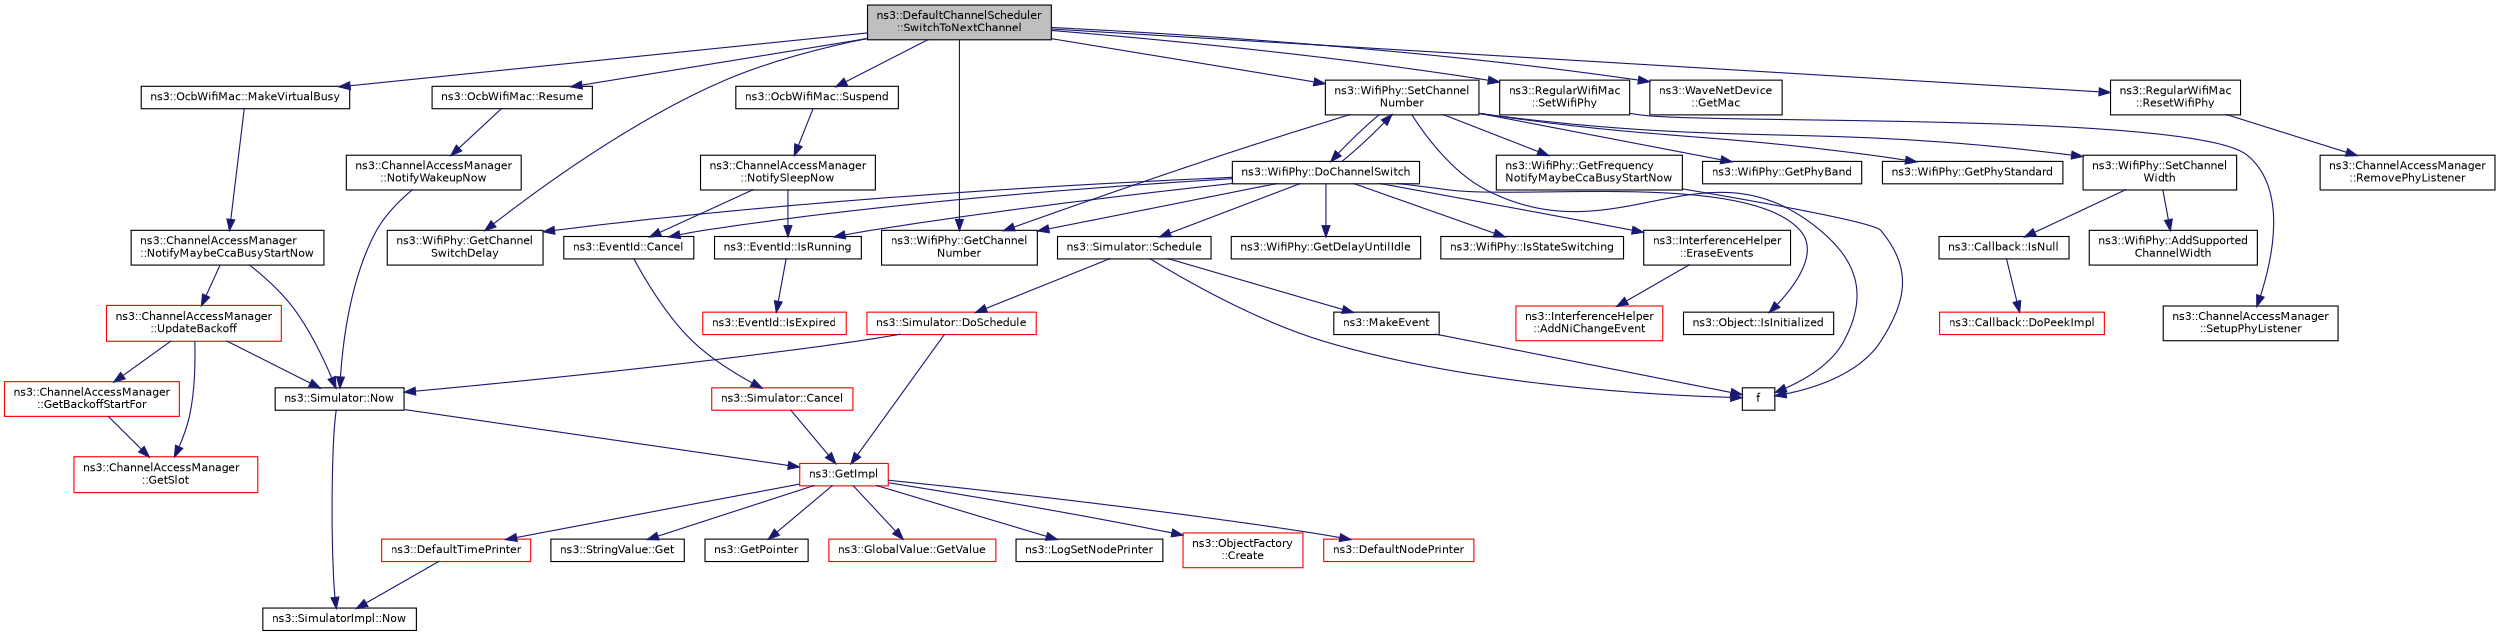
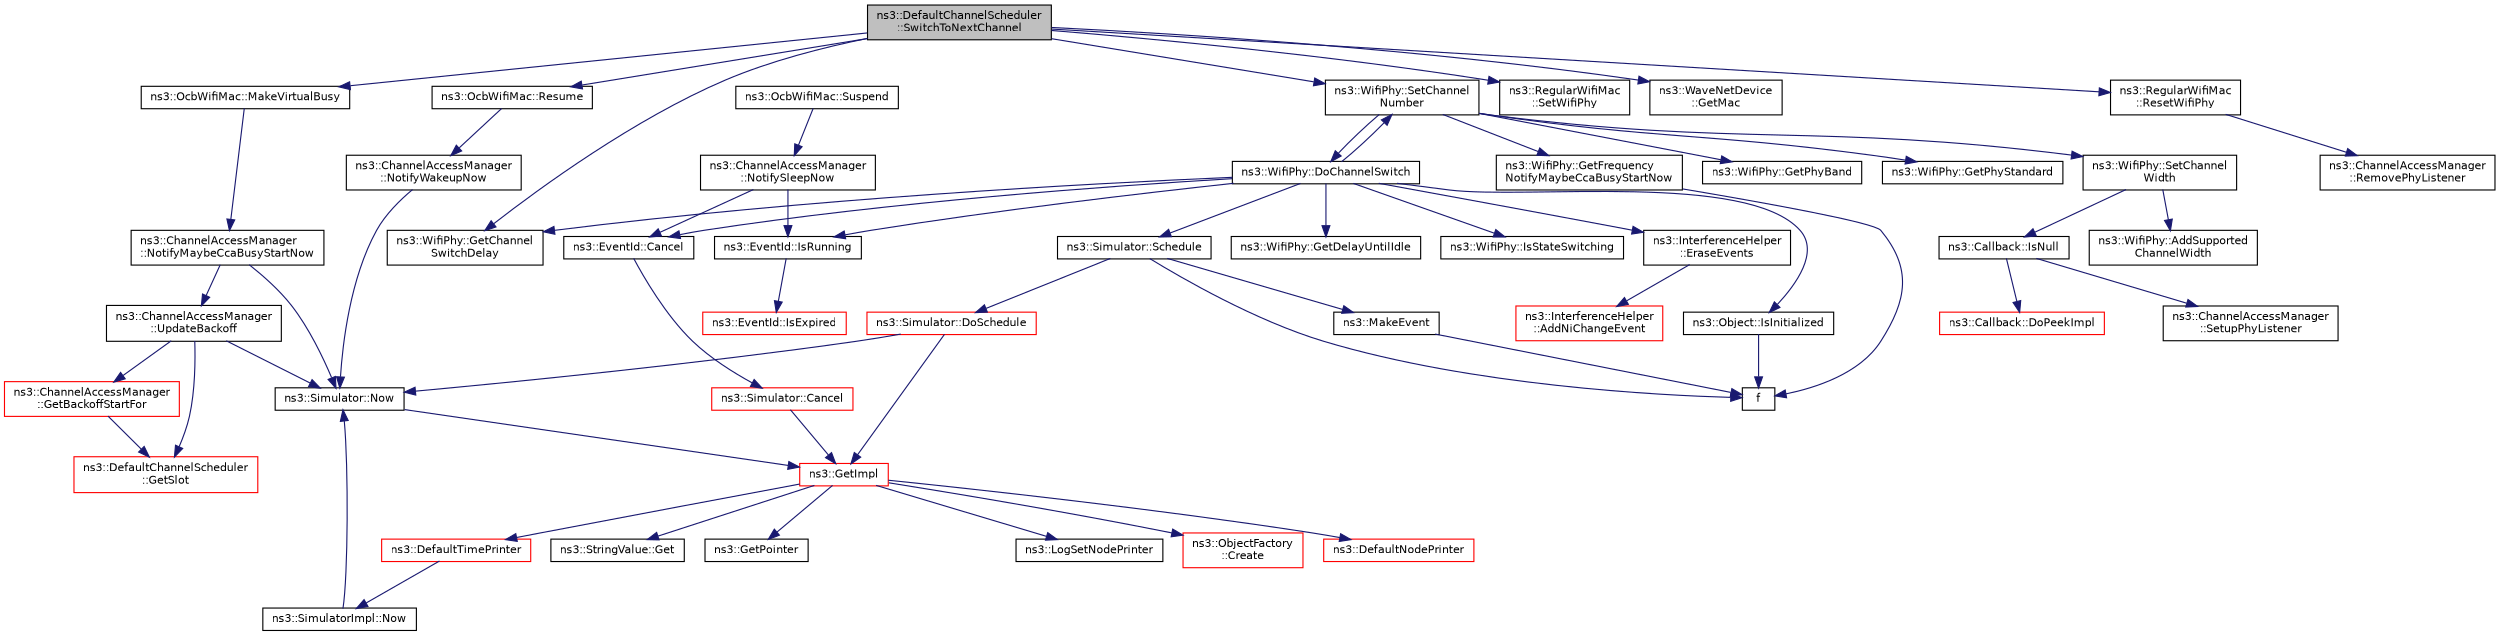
edge "ns3::DefaultChannelScheduler ::SwitchToNextChannel" -> "ns3::OcbWifiMac::Suspend": removed
edge "ns3::RegularWifiMac ::SetWifiPhy" -> "ns3::ChannelAccessManager ::SetupPhyListener": now "ns3::Callback::IsNull" -> "ns3::ChannelAccessManager ::SetupPhyListener"
edge "ns3::WifiPhy::SetChannel Number" -> "f": now "ns3::Object::IsInitialized" -> "f"
node "ns3::WifiPhy::GetChannel Number": removed
node "ns3::ChannelAccessManager ::UpdateBackoff": color red -> black
node "ns3::ChannelAccessManager ::GetSlot": label "ns3::ChannelAccessManager ::GetSlot" -> "ns3::DefaultChannelScheduler ::GetSlot"
edge "ns3::Simulator::Now" -> "ns3::SimulatorImpl::Now": reversed
node "ns3::GlobalValue::GetValue": removed
